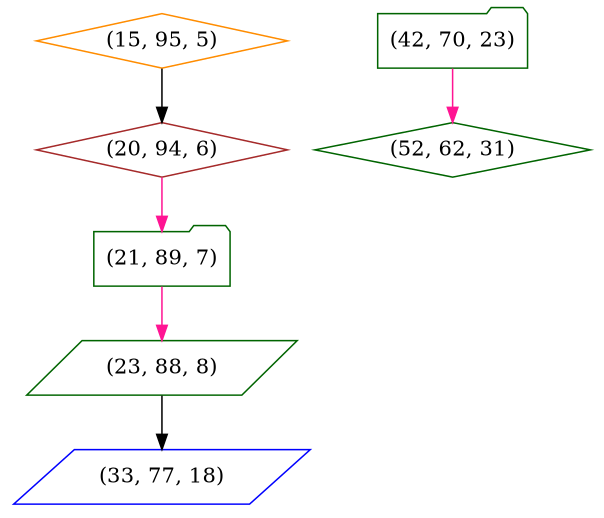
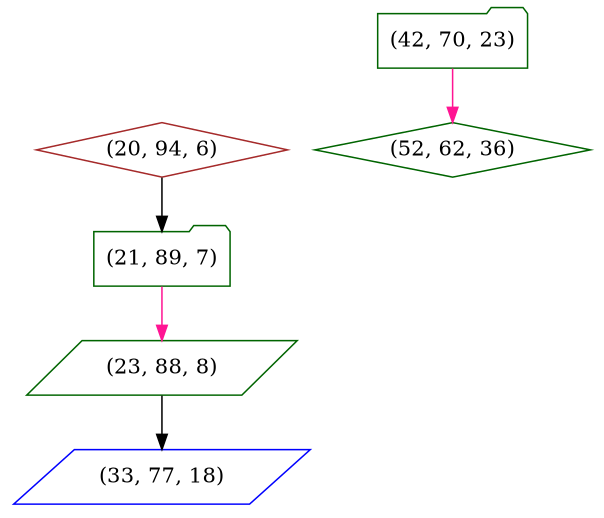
node "(15, 95, 5)": removed
node "(52, 62, 31)": label "(52, 62, 31)" -> "(52, 62, 36)"
edge "(20, 94, 6)" -> "(21, 89, 7)": color deeppink -> black
